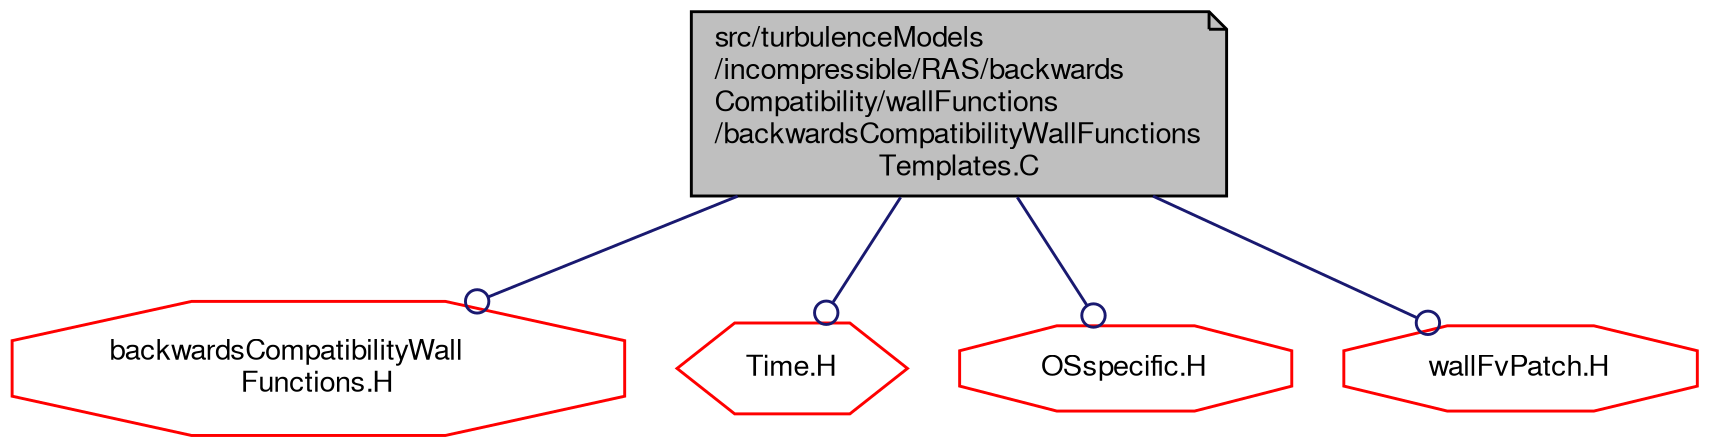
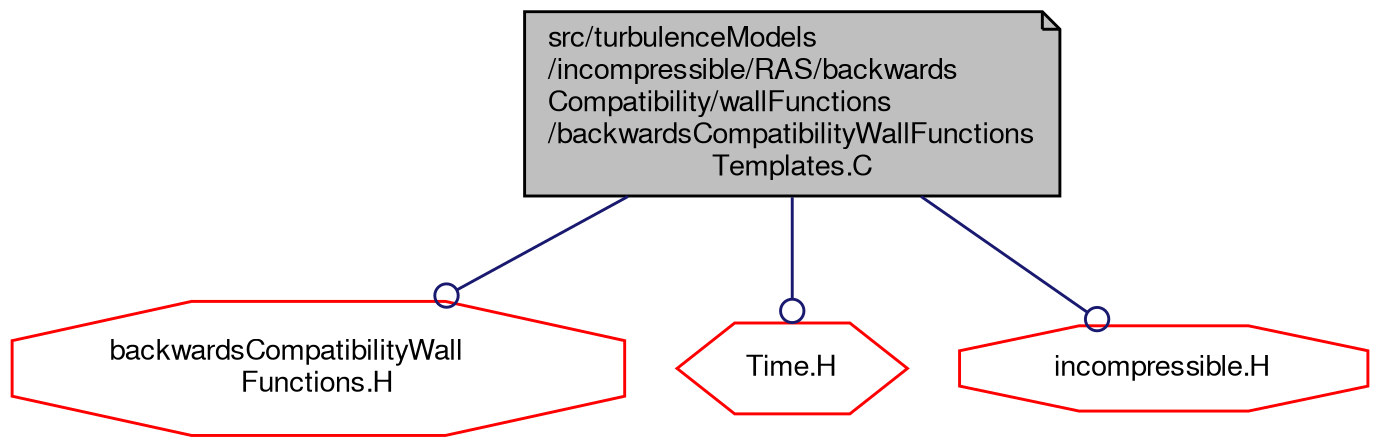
node "OSspecific.H": removed
node "wallFvPatch.H": label "wallFvPatch.H" -> "incompressible.H"
